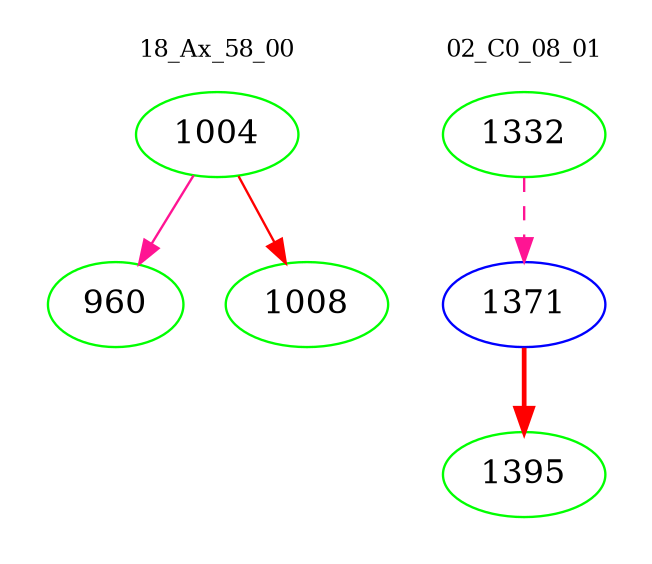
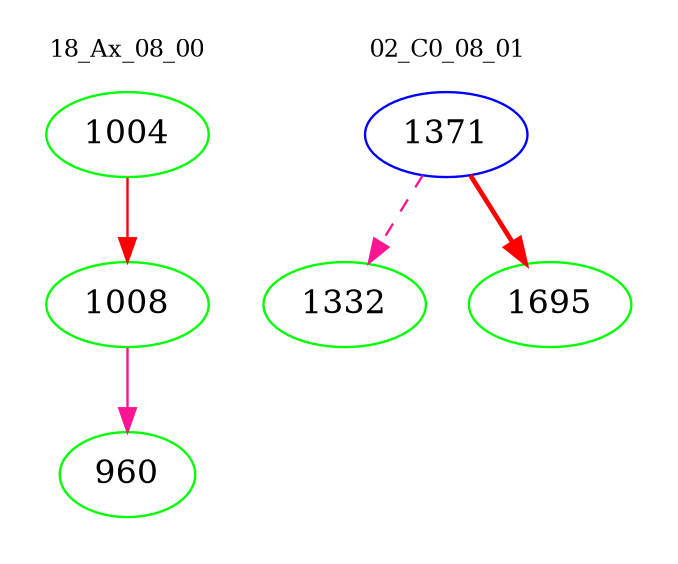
cluster "18_Ax_58_00": label "18_Ax_58_00" -> "18_Ax_08_00"
edge "1332" -> "1371": reversed
edge "1004" -> "960": now "1008" -> "960"
node "1395": label "1395" -> "1695"
